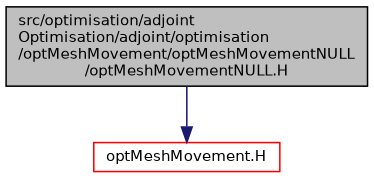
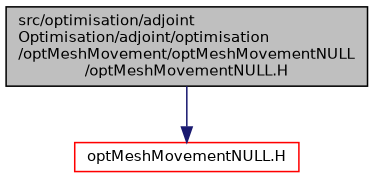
node "optMeshMovement.H": label "optMeshMovement.H" -> "optMeshMovementNULL.H"
